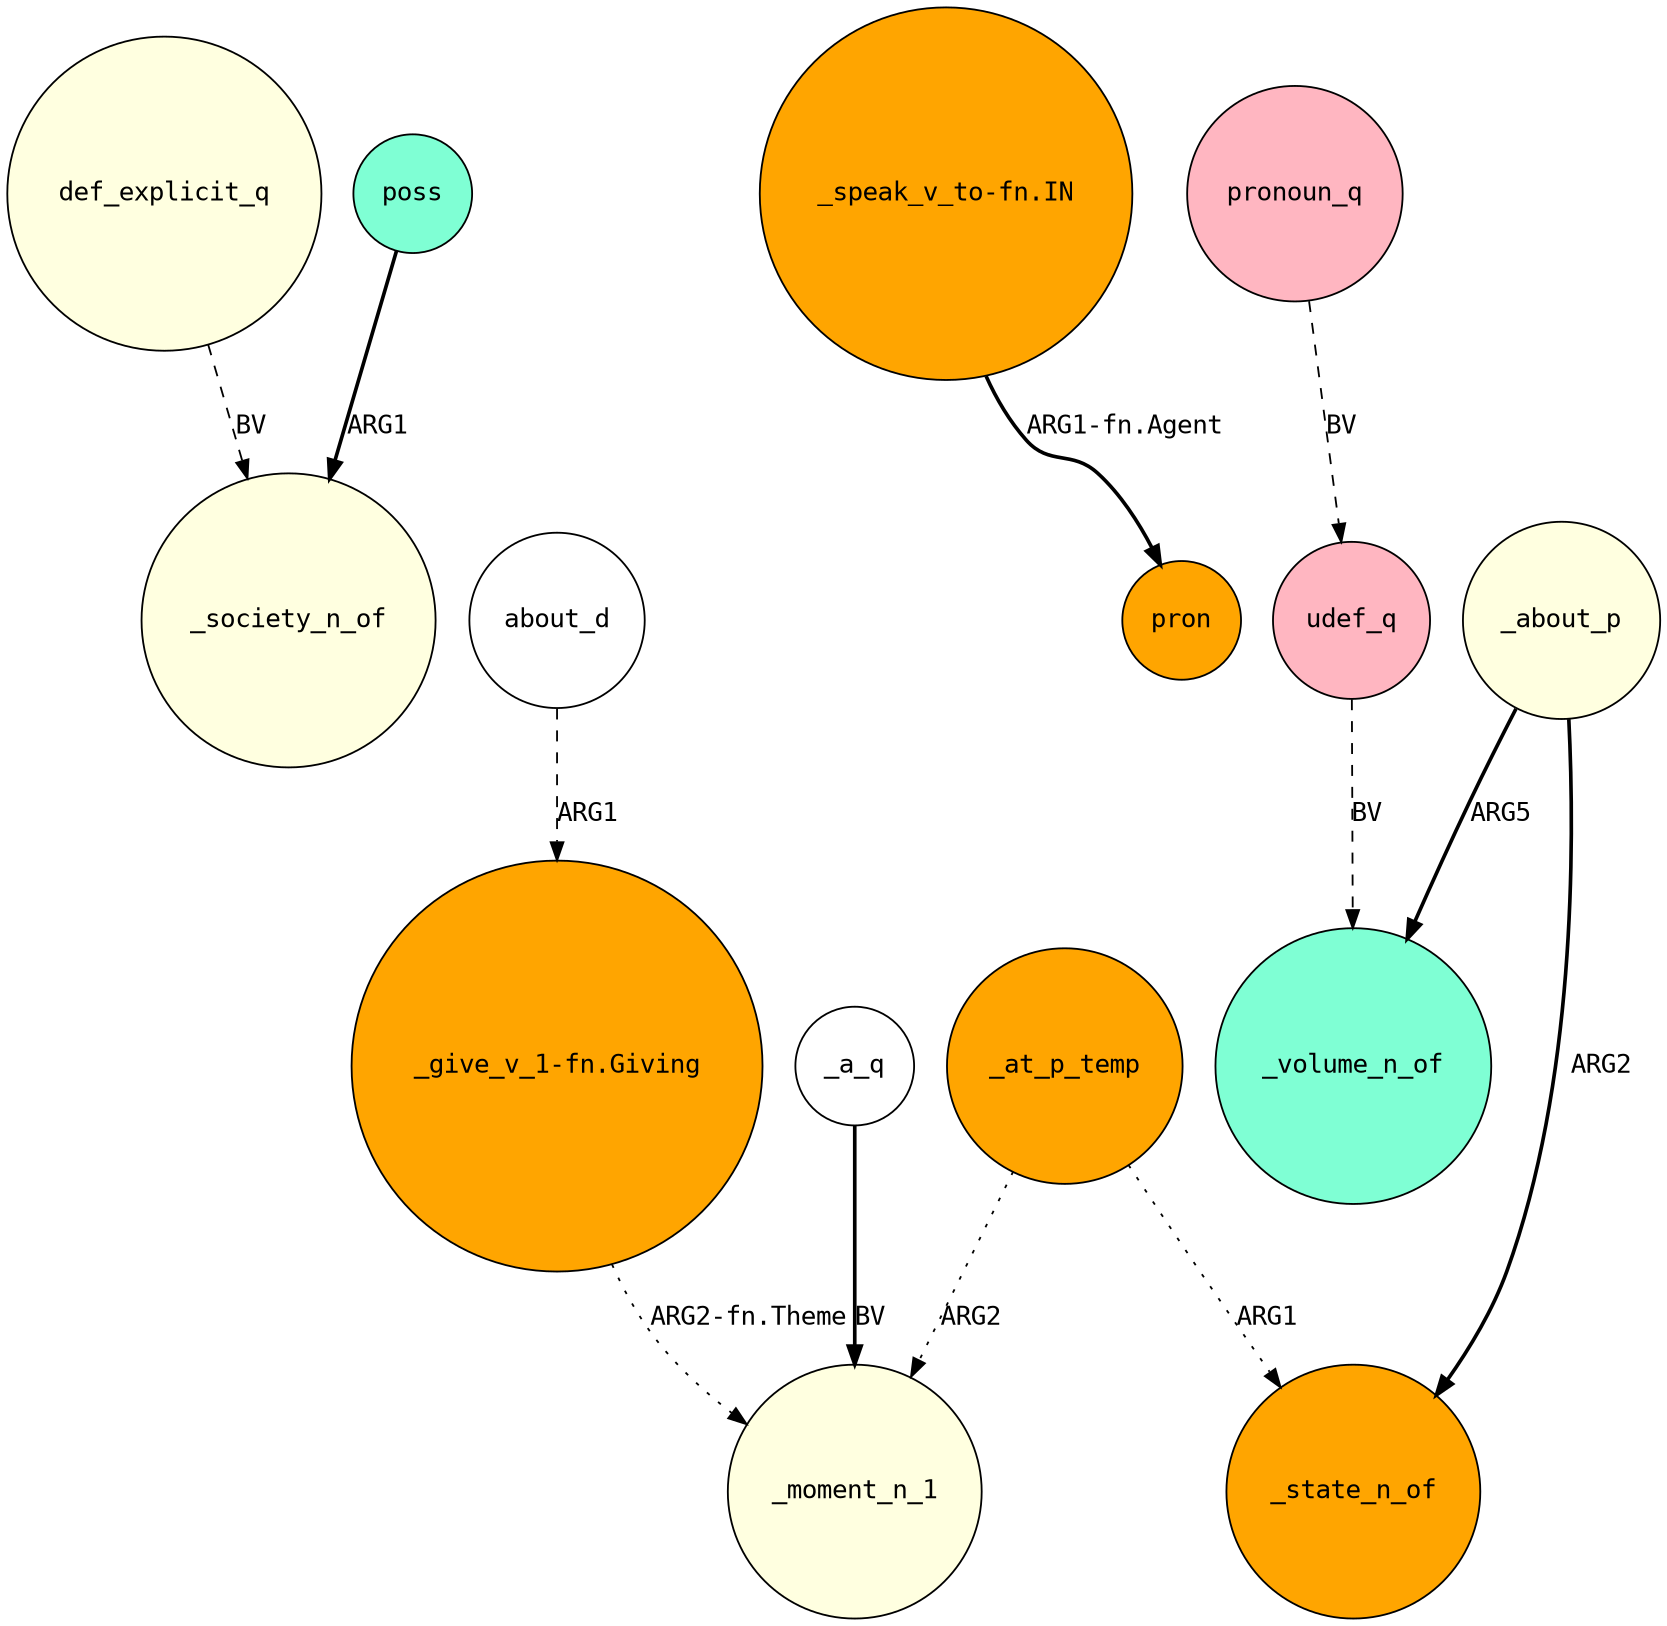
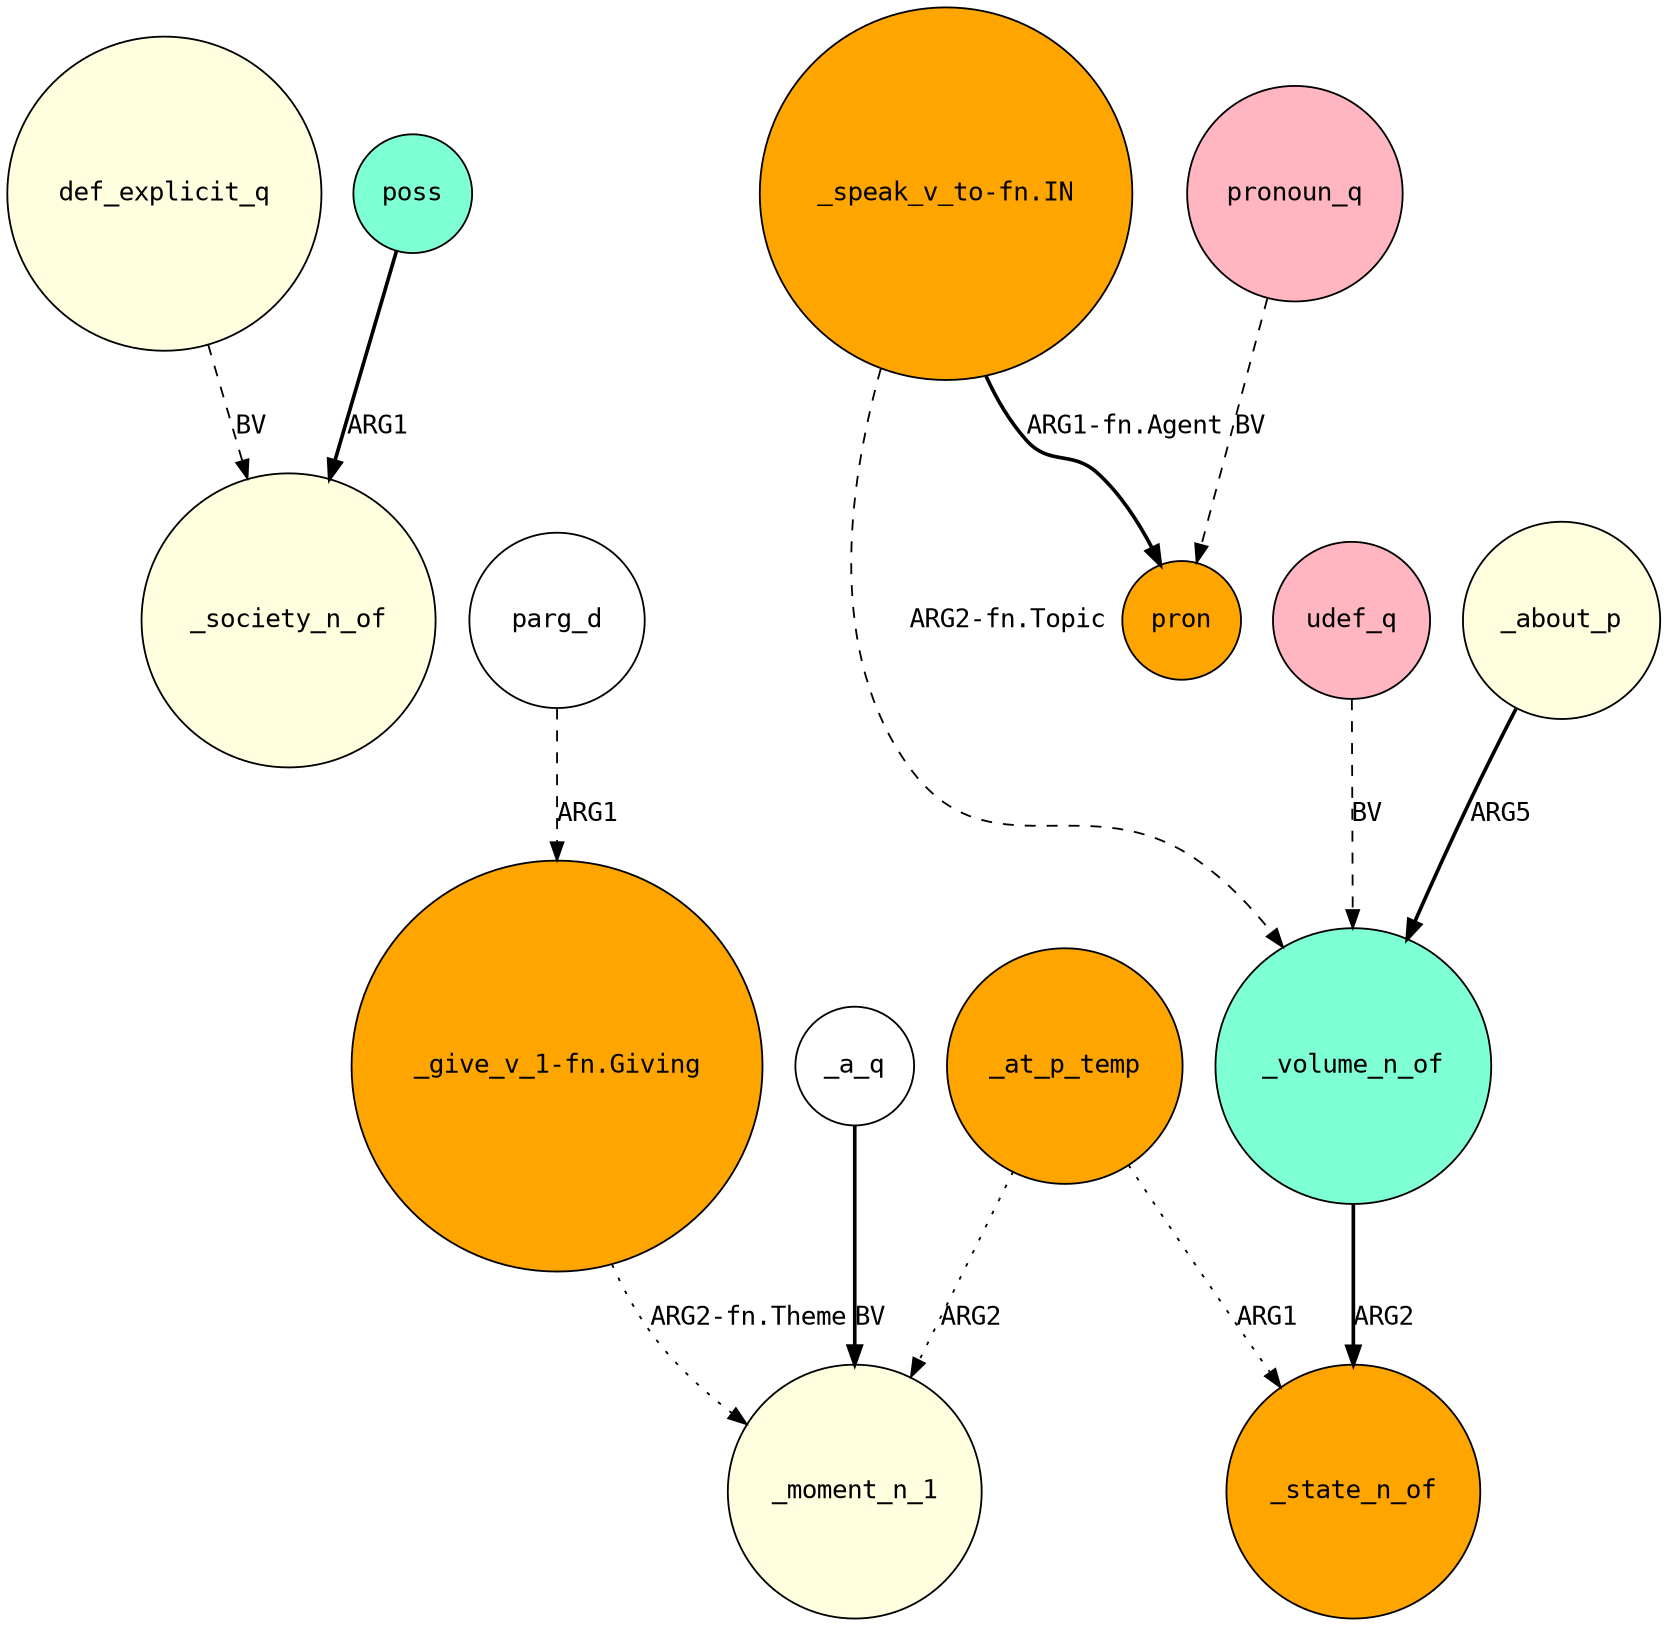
edge "pronoun_q" -> "udef_q": now "pronoun_q" -> "pron"
node "about_d": label "about_d" -> "parg_d"
edge "_speak_v_to-fn.IN" -> "_volume_n_of": added, label "ARG2-fn.Topic"
edge "_about_p" -> "_state_n_of": now "_volume_n_of" -> "_state_n_of"
